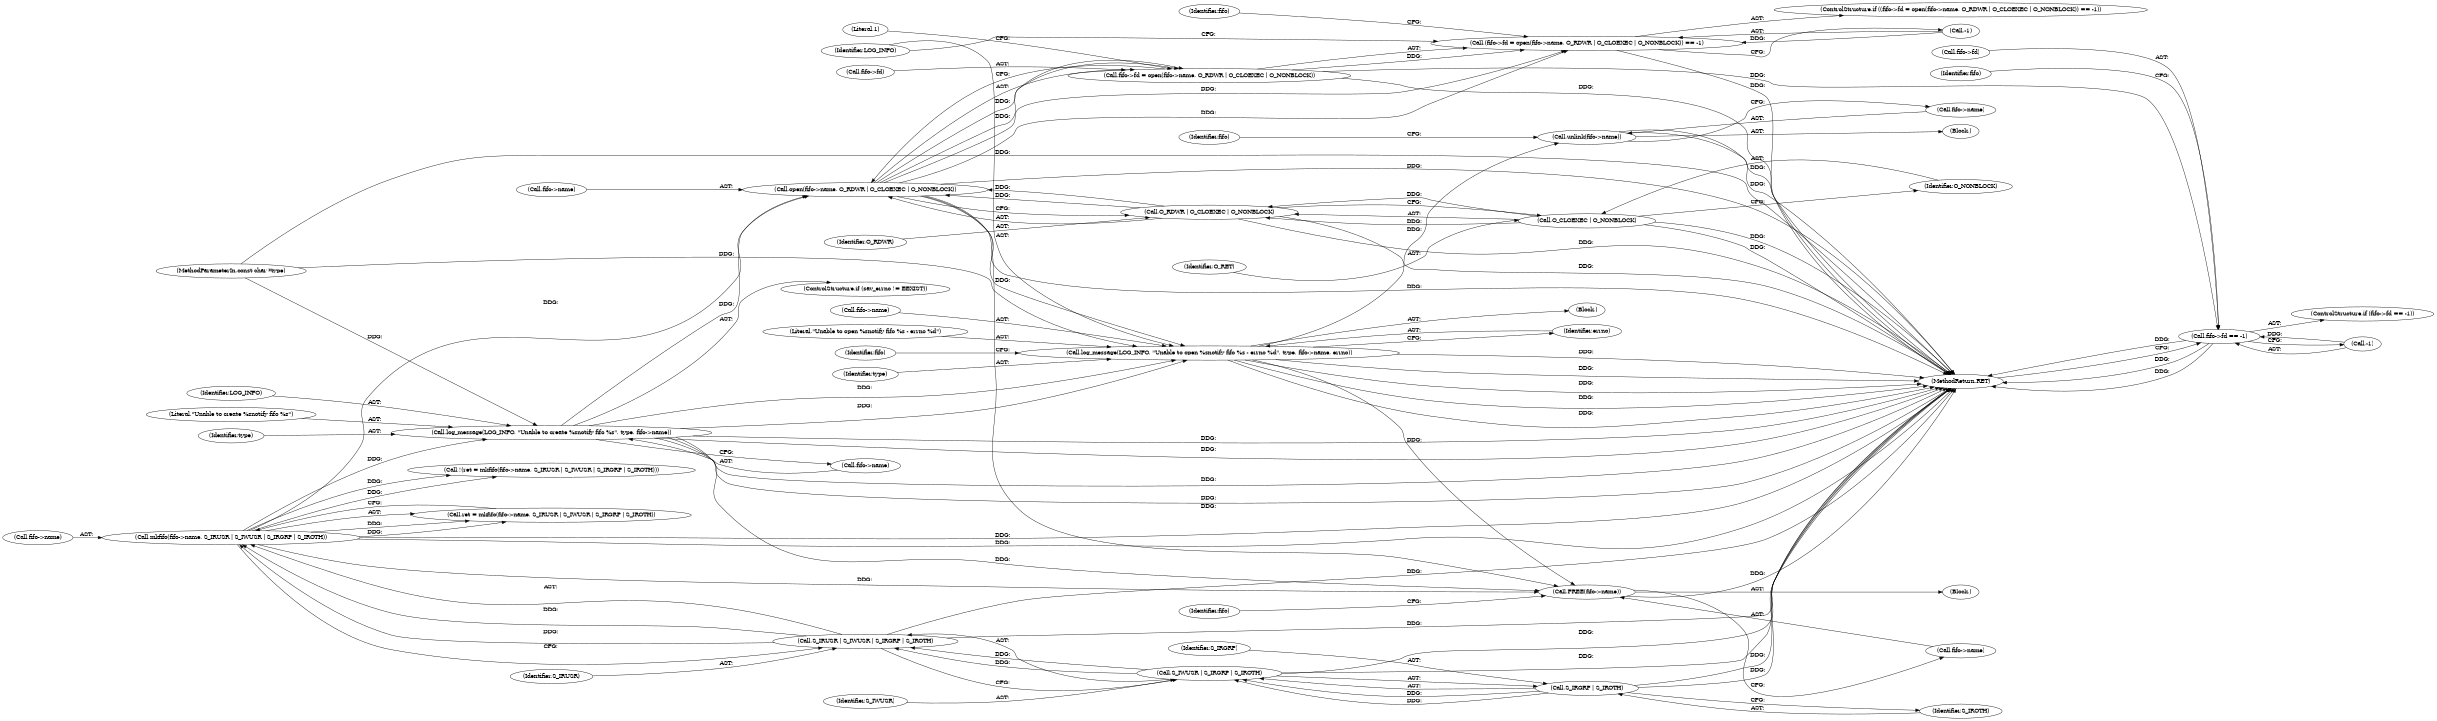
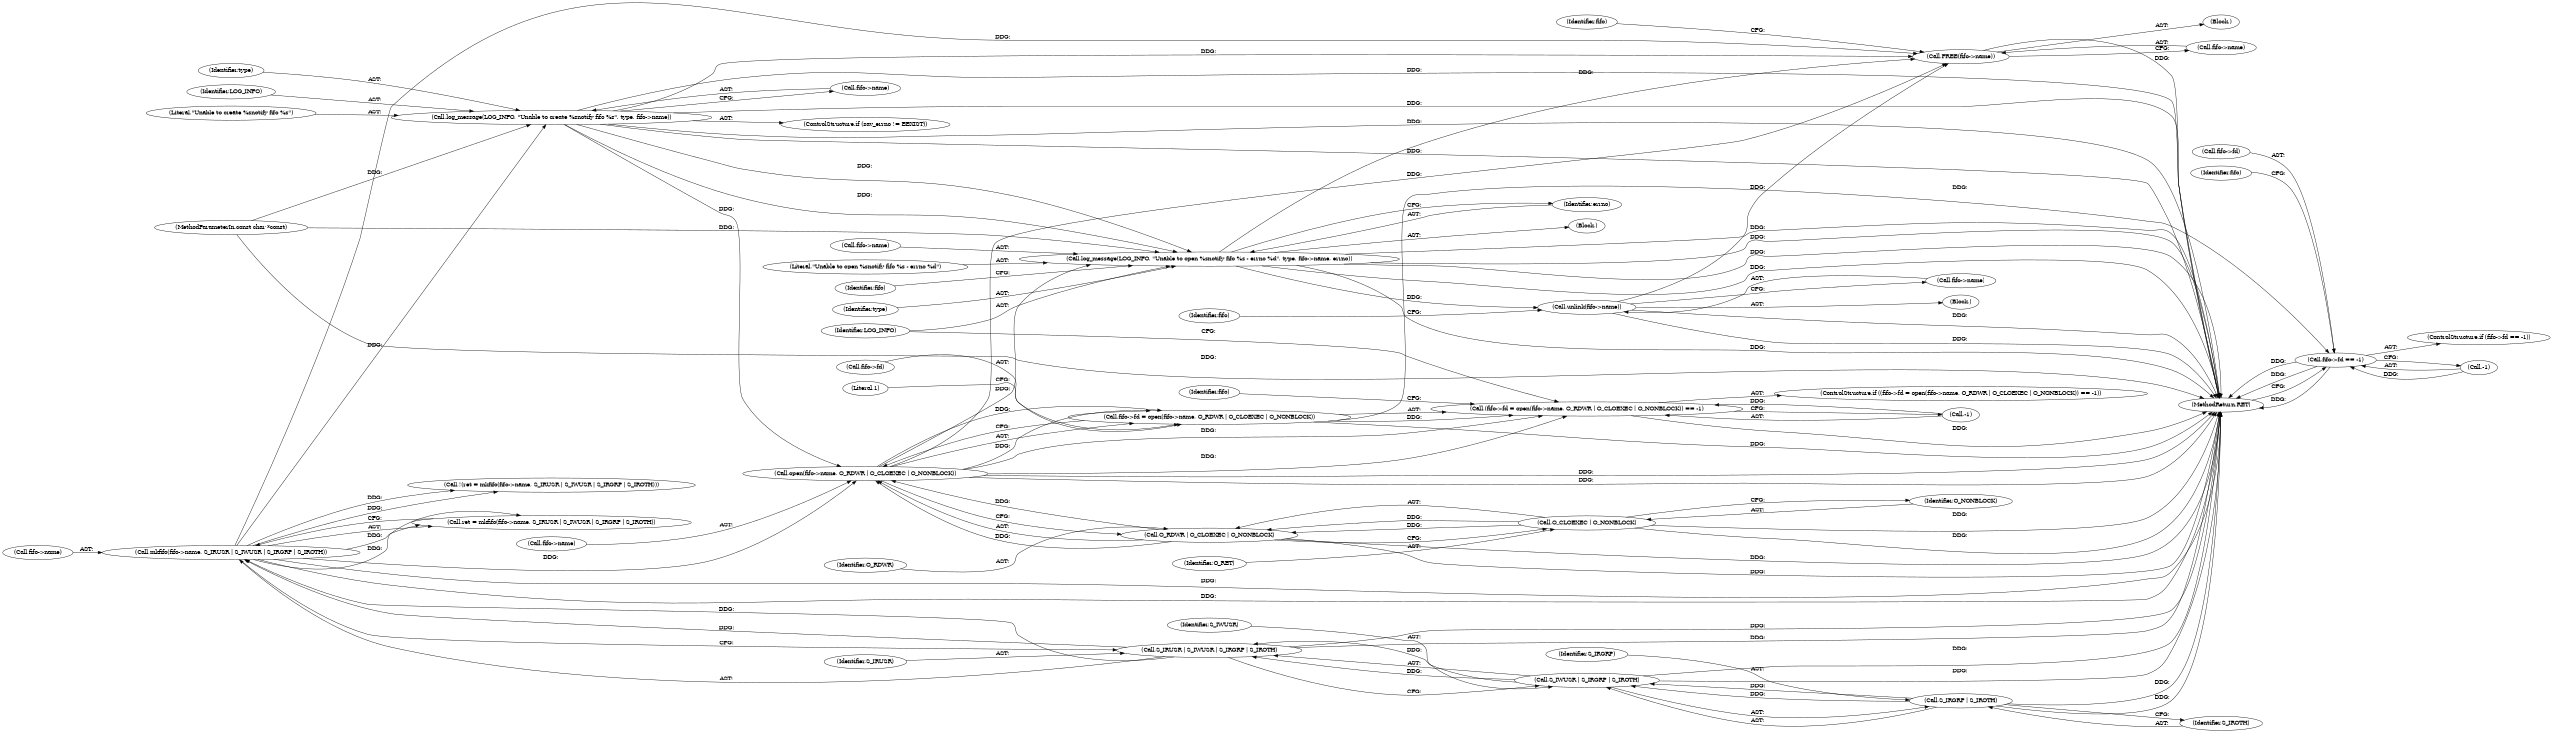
edge "(Call,unlink(fifo->name))" -> "(Call,FREE(fifo->name))": added, label "DDG:"
node "(MethodParameterIn,const char *type)": label "(MethodParameterIn,const char *type)" -> "(MethodParameterIn,const char *const)"
